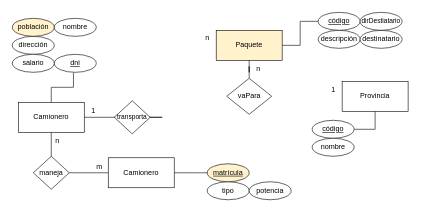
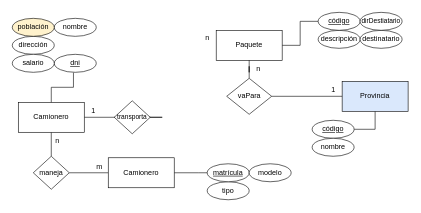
node "Paquete": fillcolor #fff2cc -> #ffffff
edge "vaPara" -- "Provincia": added
node "Provincia": fillcolor #ffffff -> #dae8fc
node "matrícula": fillcolor #fff2cc -> #ffffff
node "modelo": added
node "potencia": removed
